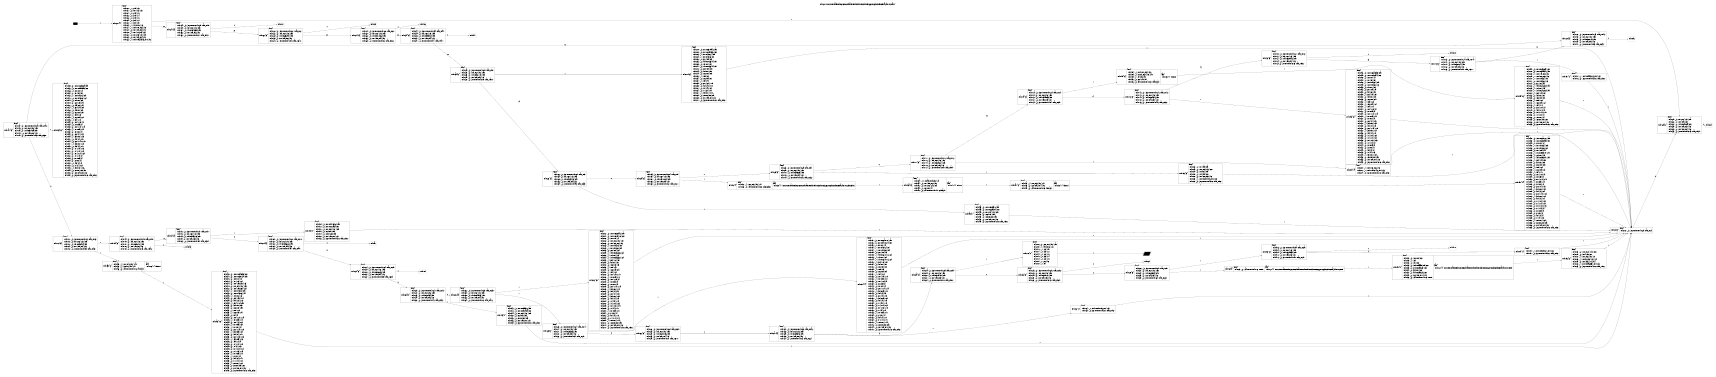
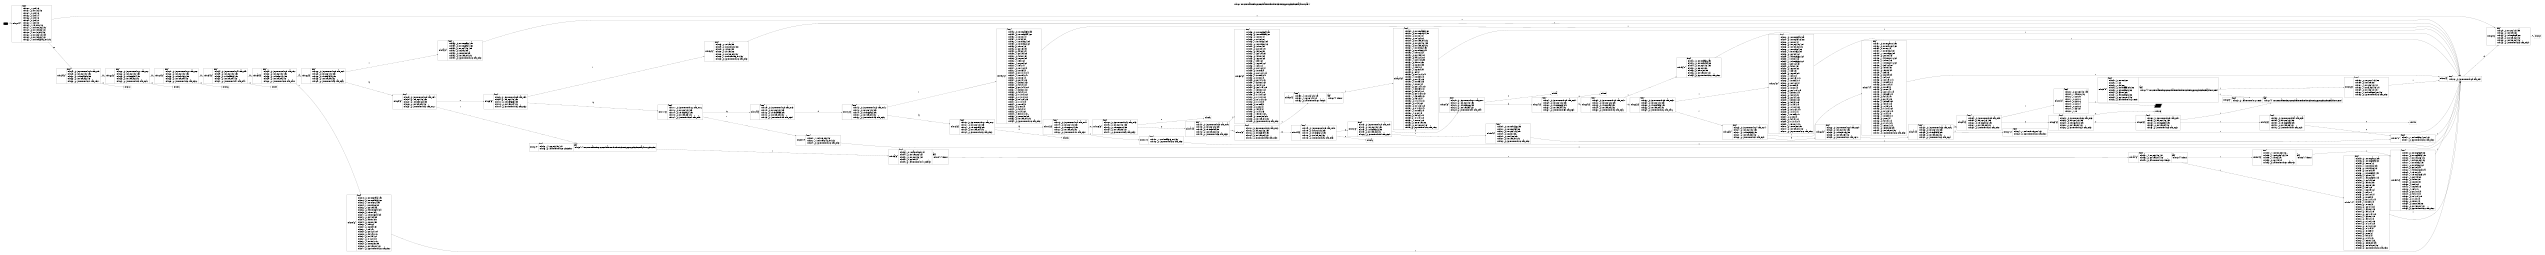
edge "0x4017a7 [25]" -> "0x40178e [25]": reversed
edge "0x40172a [25]" -> "0x401be4 [23]": now "0x401da1 [15]" -> "0x401be4 [23]"
edge "0x401b0d [27]" -> "0x4021cc [5]": now "0x401b0d [27]" -> "0x401e40 [12]"
edge "0x401c8b [5]" -> "0x401c90 [40]": reversed
